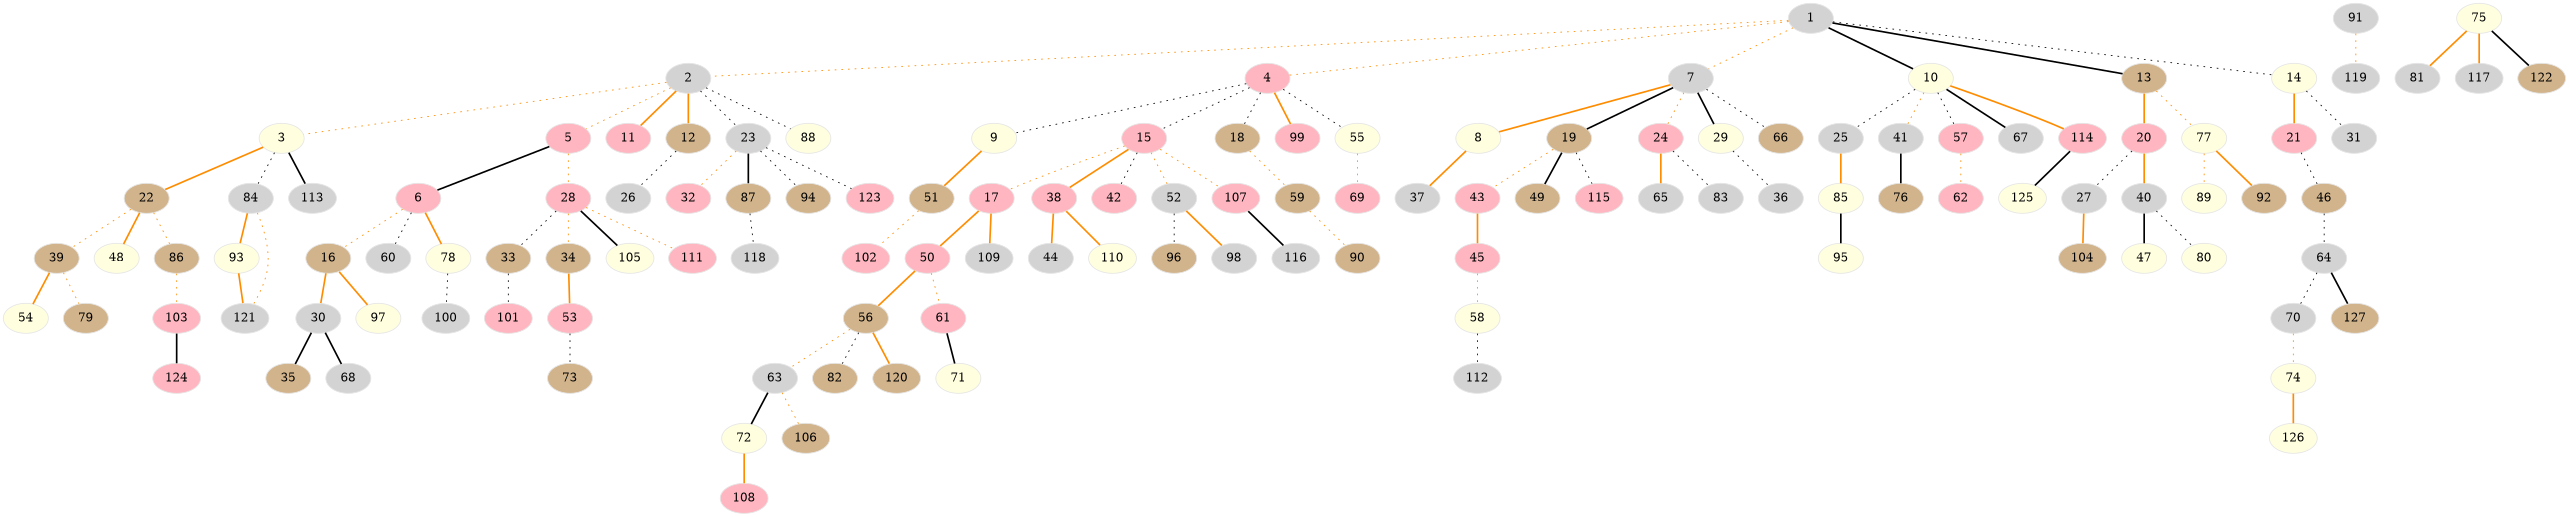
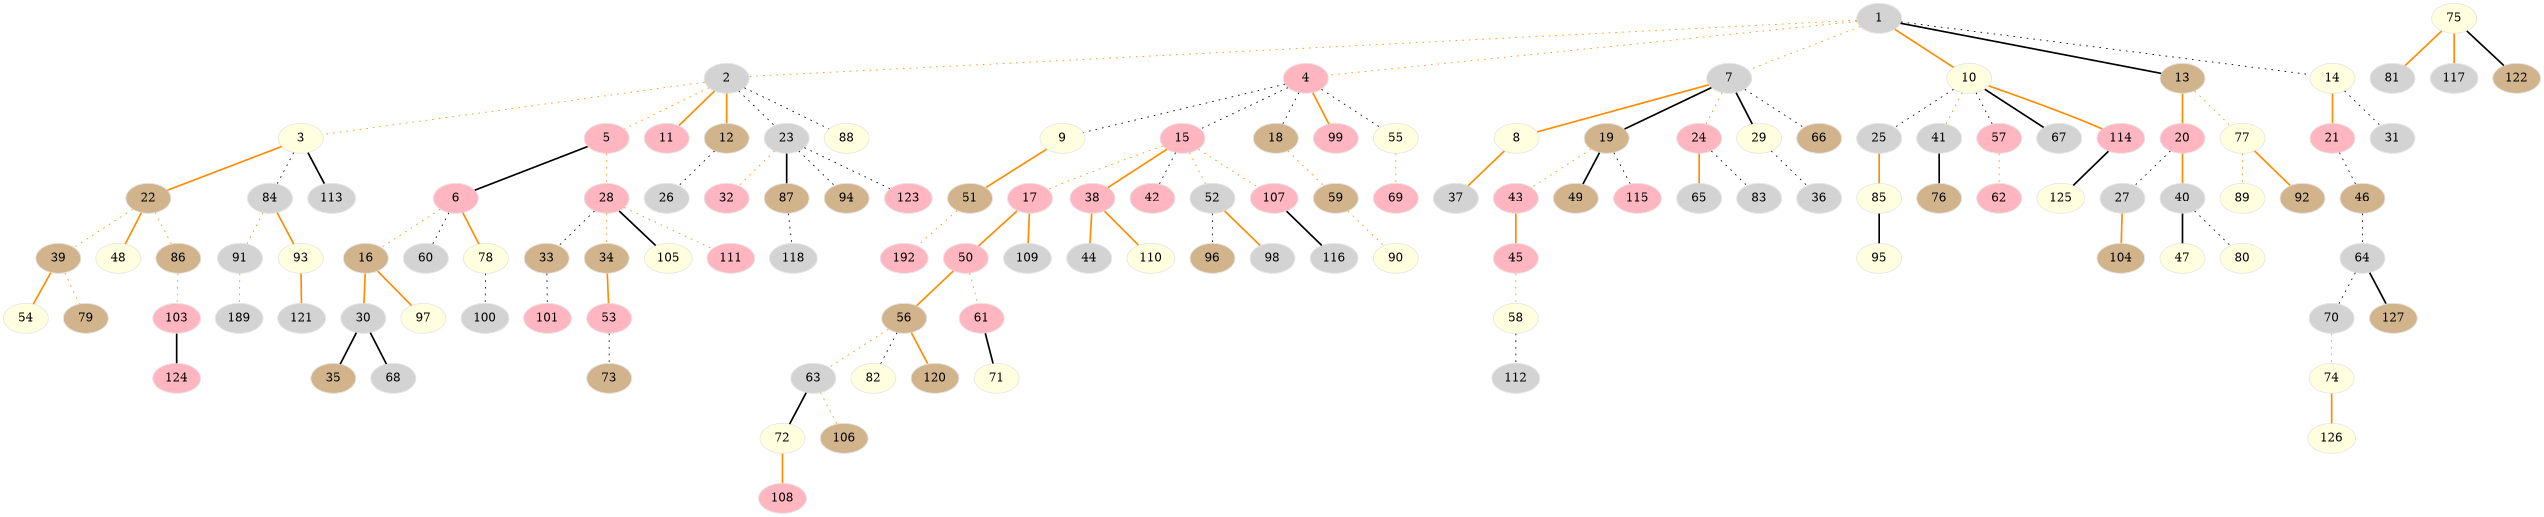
edge "1" -- "10": color black -> darkorange
node "119": label "119" -> "189"
node "102": label "102" -> "192"
node "90": fillcolor tan -> lightyellow
edge "84" -- "121": now "84" -- "91"
node "82": fillcolor tan -> lightyellow
